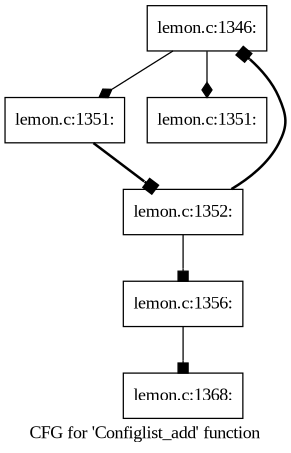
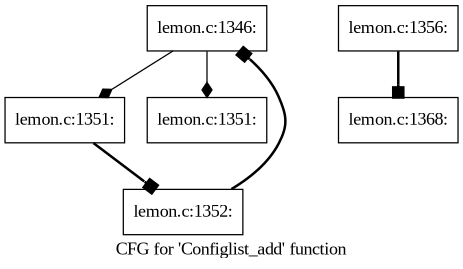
edge "lemon.c:1352:" -> "lemon.c:1356:": removed
edge "lemon.c:1356:" -> "lemon.c:1368:": style solid -> bold
